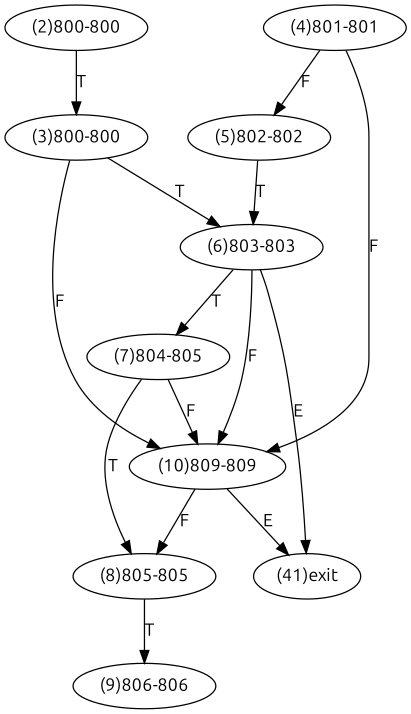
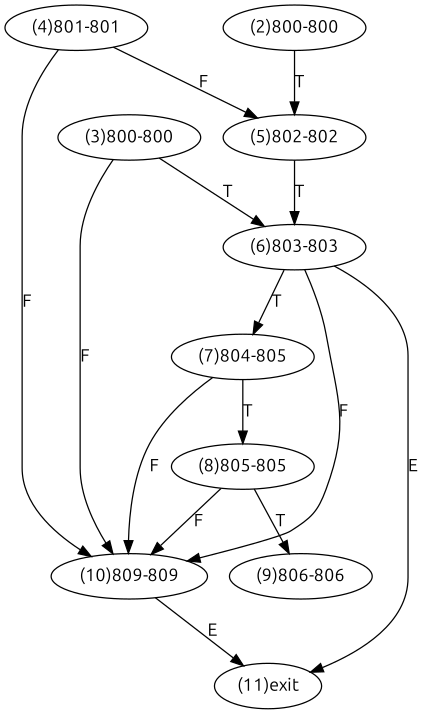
edge "(2)800-800" -> "(3)800-800": now "(2)800-800" -> "(5)802-802"
edge "(10)809-809" -> "(8)805-805": reversed
node "(41)exit": label "(41)exit" -> "(11)exit"
